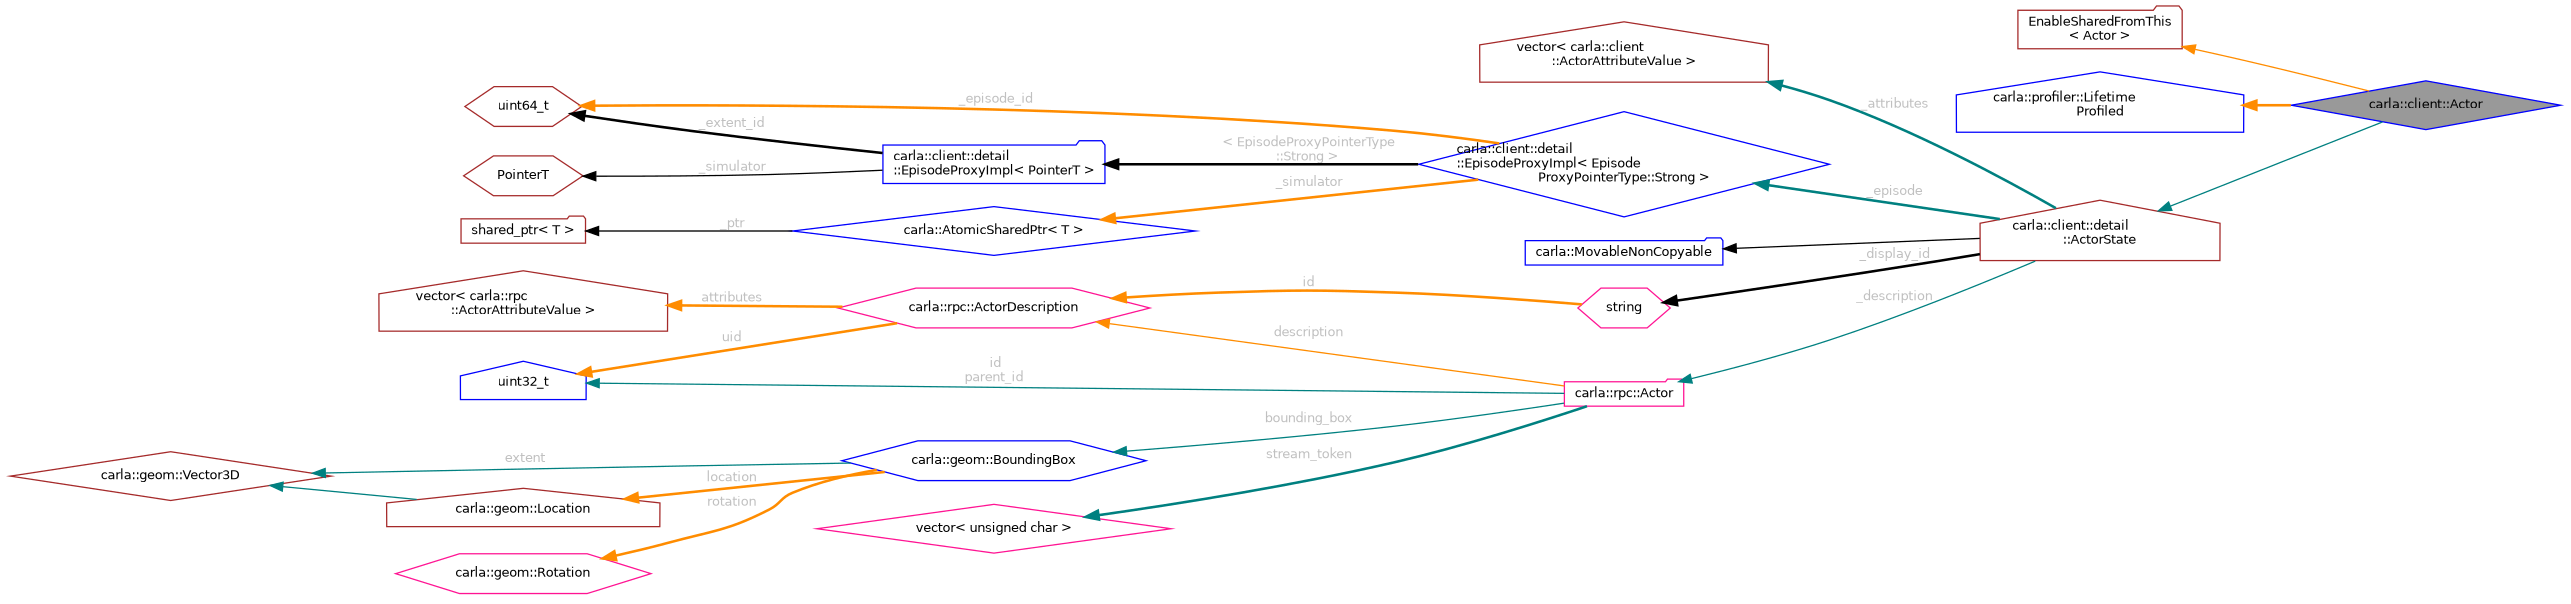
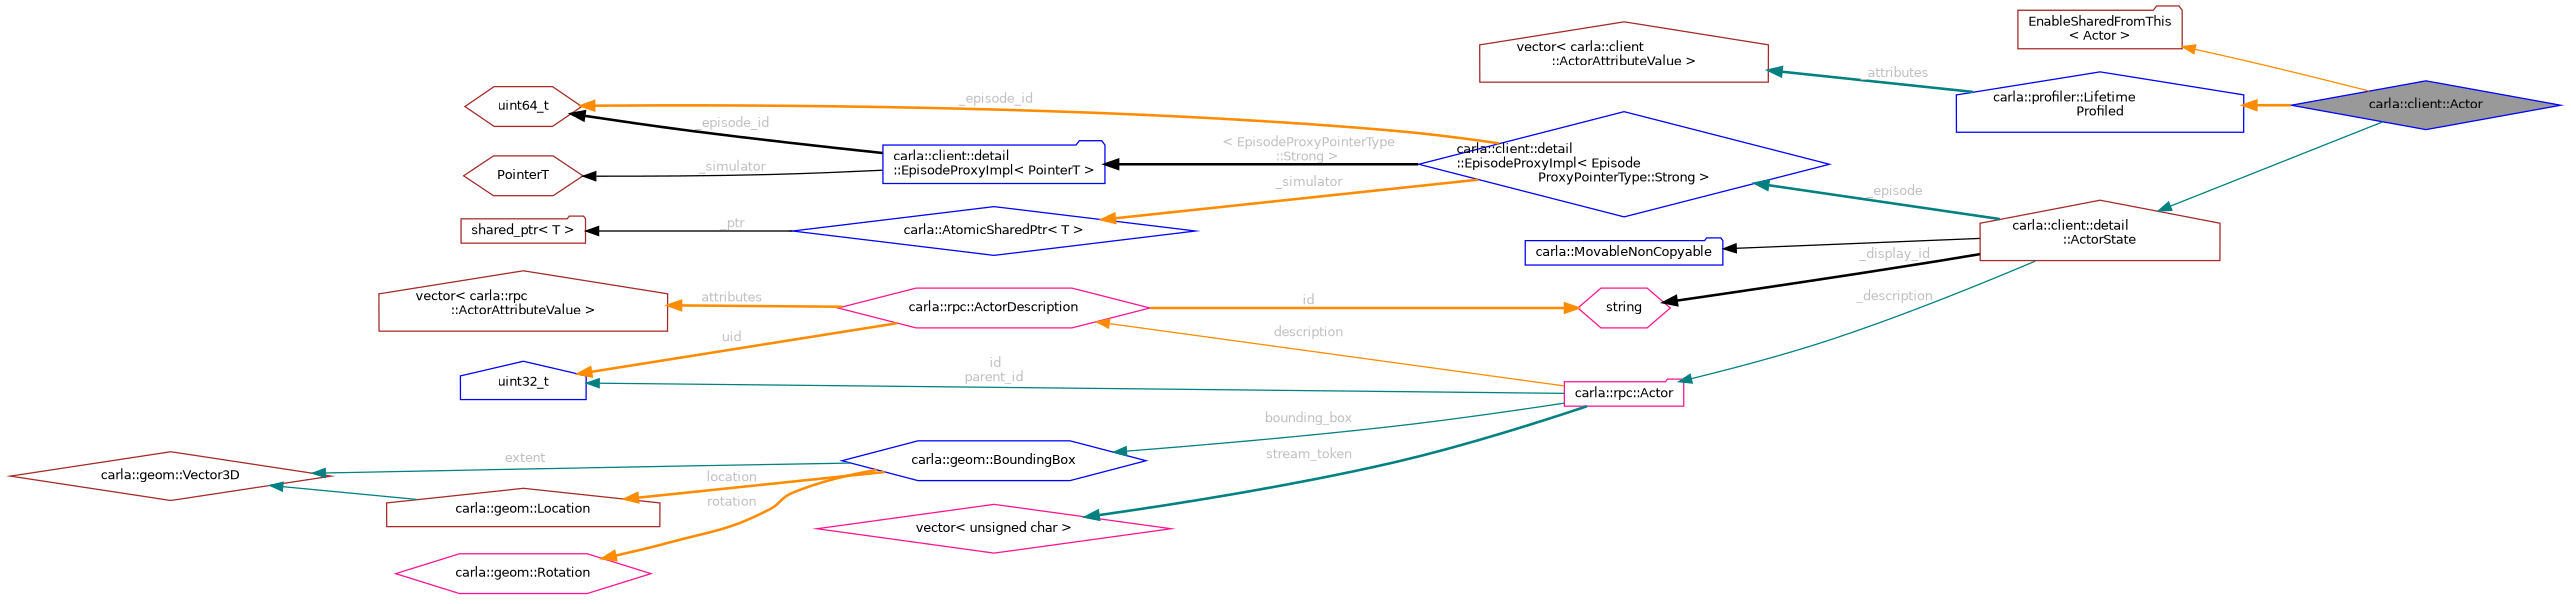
edge "carla::client::detail ::EpisodeProxyImpl< PointerT >" -> "uint64_t": label " _extent_id" -> " _episode_id"
edge "carla::client::detail ::ActorState" -> "vector< carla::client ::ActorAttributeValue >": now "carla::profiler::Lifetime Profiled" -> "vector< carla::client ::ActorAttributeValue >"
edge "string" -> "carla::rpc::ActorDescription": reversed
